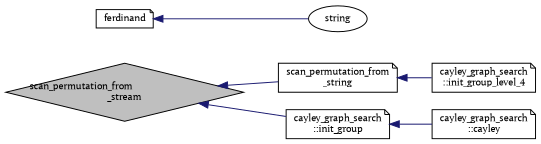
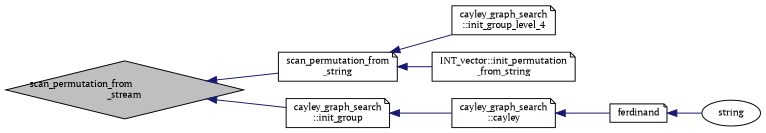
node "INT_vector::init_permutation _from_string": added
edge "ferdinand" -> "cayley_graph_search ::cayley": added
